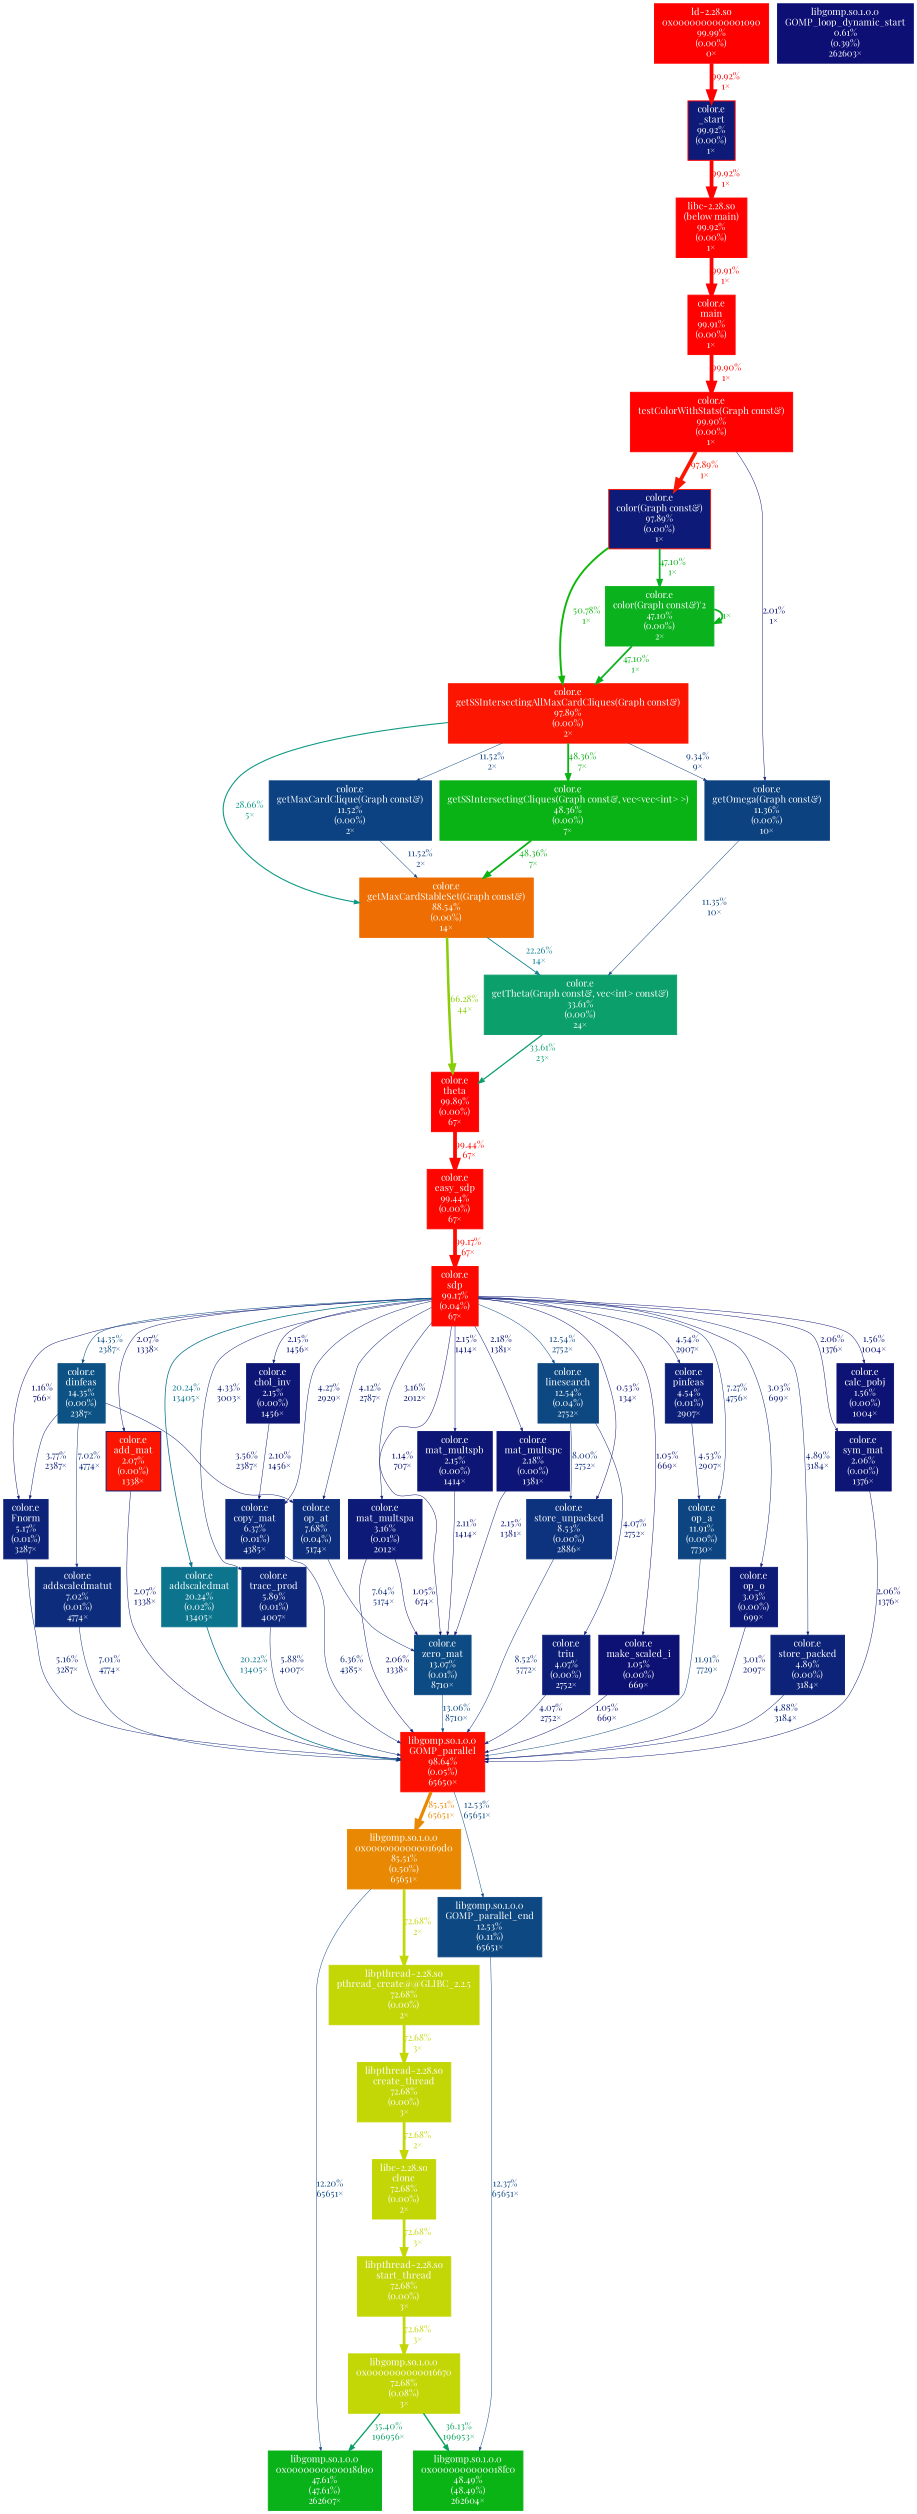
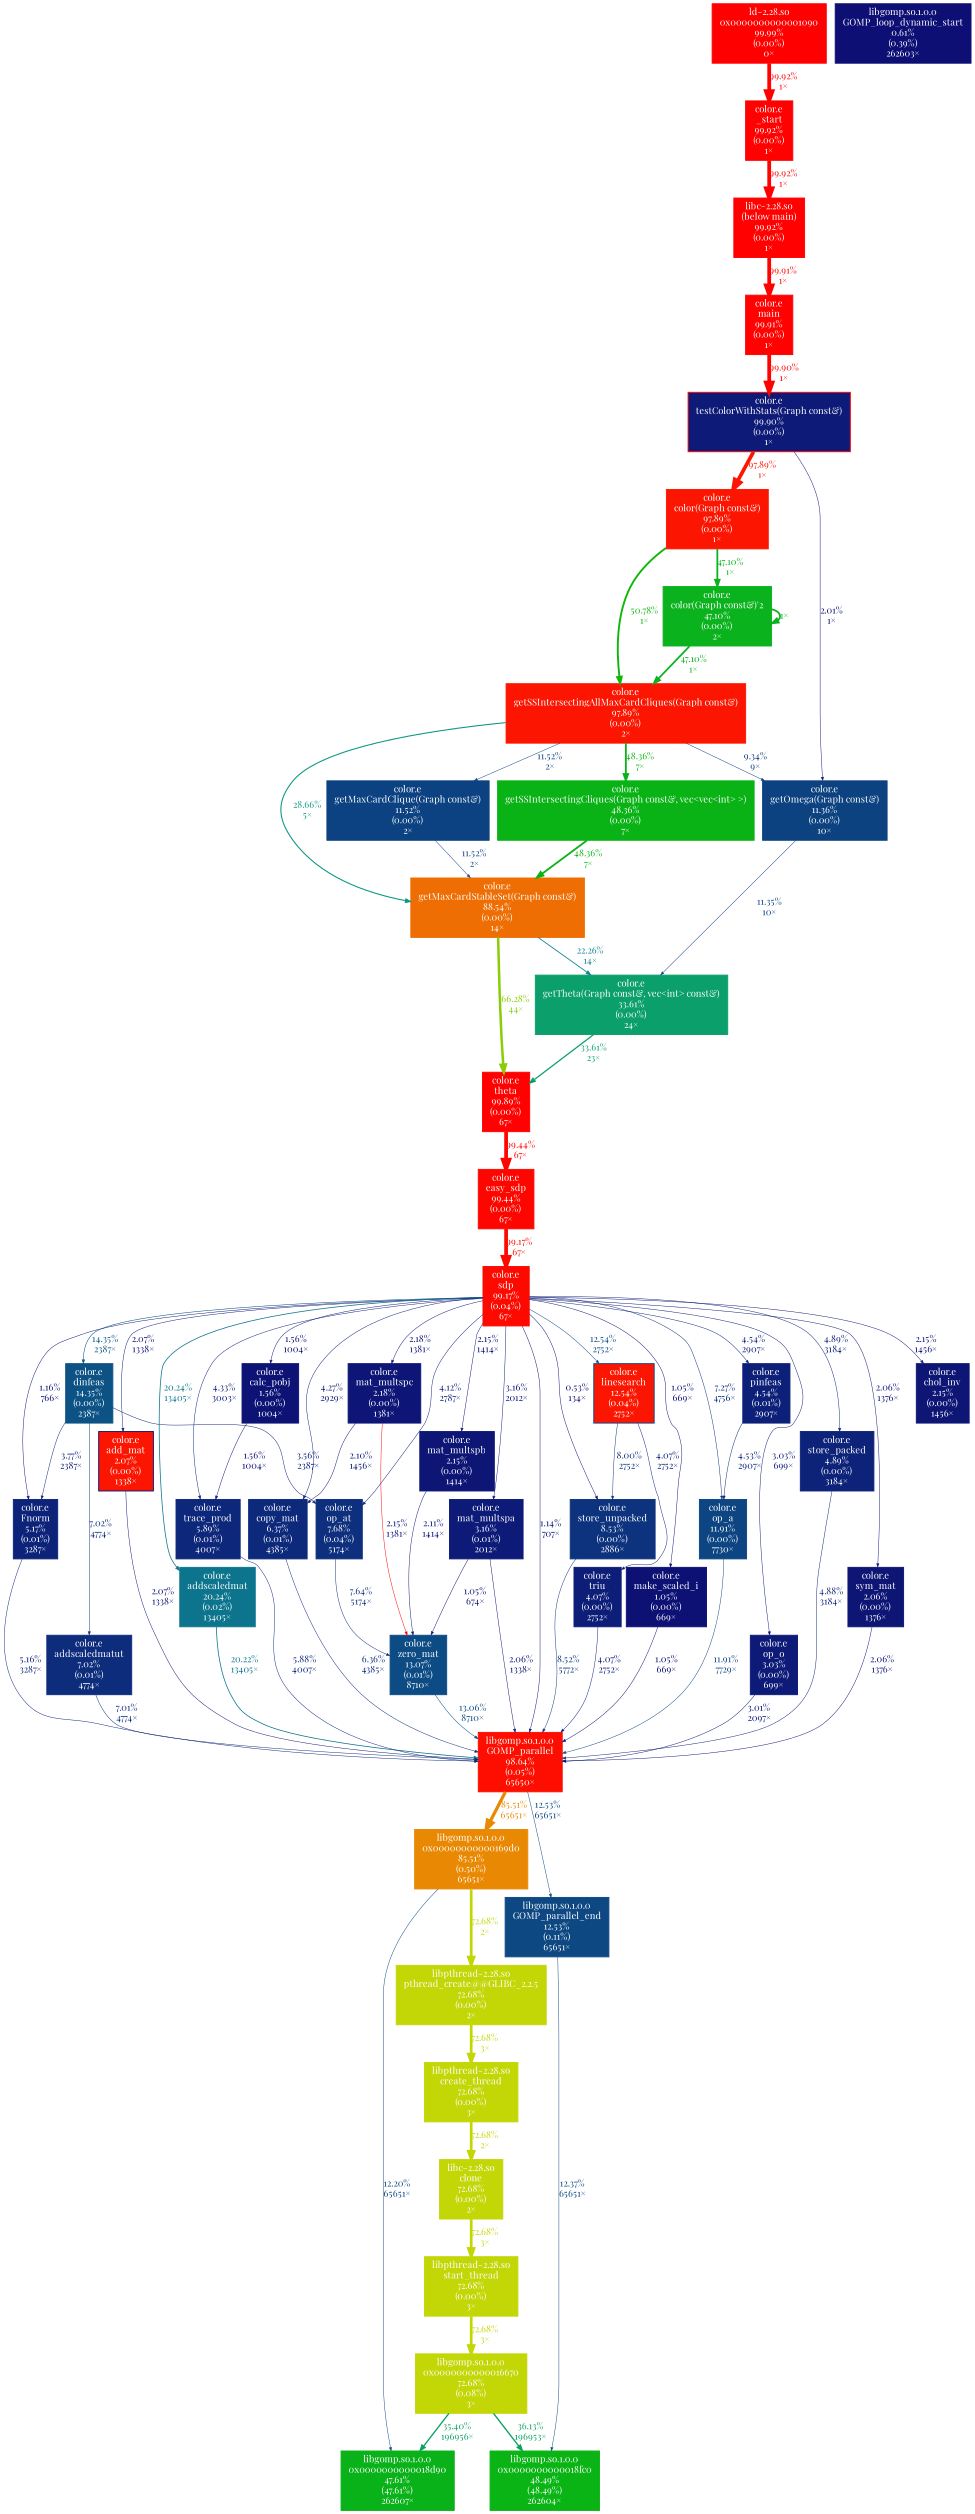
node "color.e _start 99.92% (0.00%) 1×": fillcolor #0d1a77 -> #ff0100
node "color.e testColorWithStats(Graph const&) 99.90% (0.00%) 1×": fillcolor #ff0100 -> #0d1a77
node "color.e color(Graph const&) 97.89% (0.00%) 1×": fillcolor #0d1a77 -> #fc1601
node "color.e linesearch 12.54% (0.04%) 2752×": fillcolor #0d4883 -> #fc1601
edge "color.e calc_pobj 1.56% (0.00%) 1004×" -> "color.e trace_prod 5.89% (0.01%) 4007×": added, label "1.56% 1004×"
edge "color.e chol_inv 2.15% (0.00%) 1456×" -> "color.e copy_mat 6.37% (0.01%) 4385×": now "color.e mat_multspc 2.18% (0.00%) 1381×" -> "color.e copy_mat 6.37% (0.01%) 4385×"
edge "color.e sdp 99.17% (0.04%) 67×" -> "color.e zero_mat 13.07% (0.01%) 8710×": now "color.e sdp 99.17% (0.04%) 67×" -> "libgomp.so.1.0.0 GOMP_parallel 98.64% (0.05%) 65650×"
edge "color.e mat_multspc 2.18% (0.00%) 1381×" -> "color.e zero_mat 13.07% (0.01%) 8710×": color #0d1675 -> #ff0100
